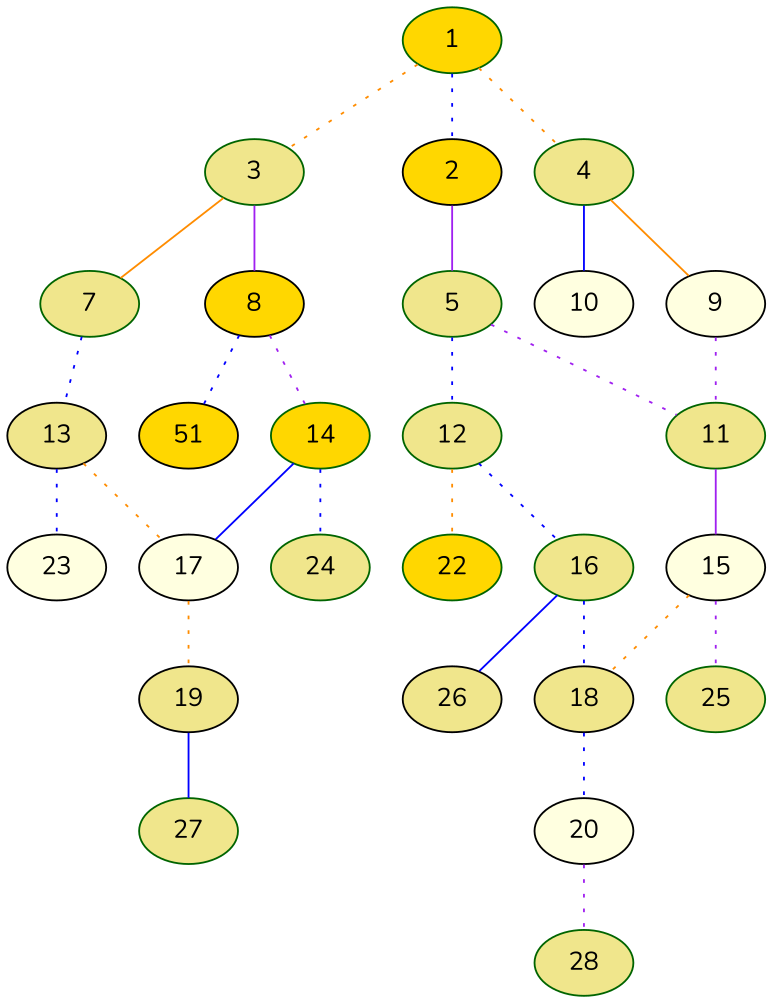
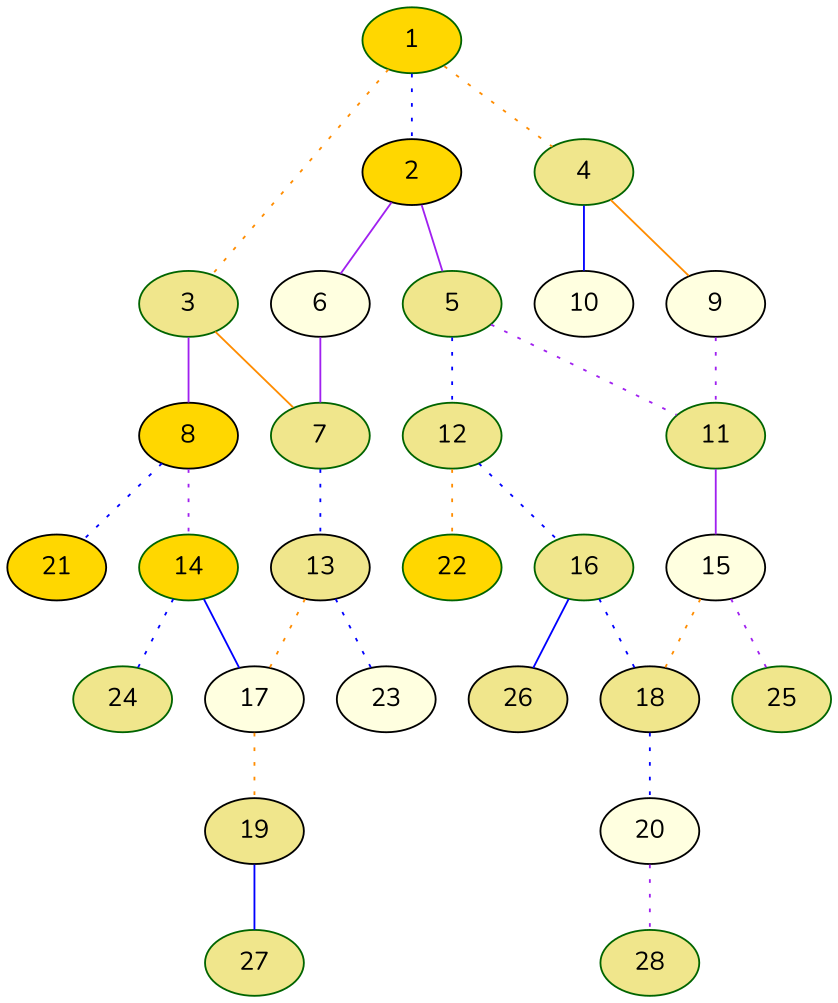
node "6": added
node "51": label "51" -> "21"
